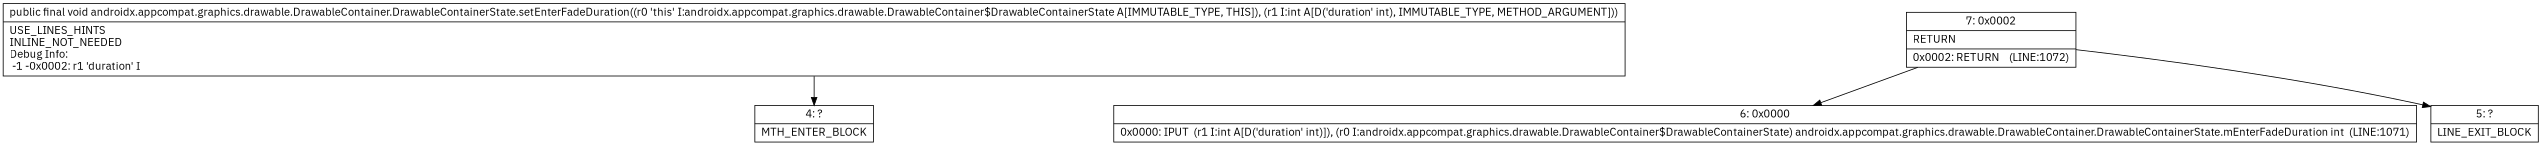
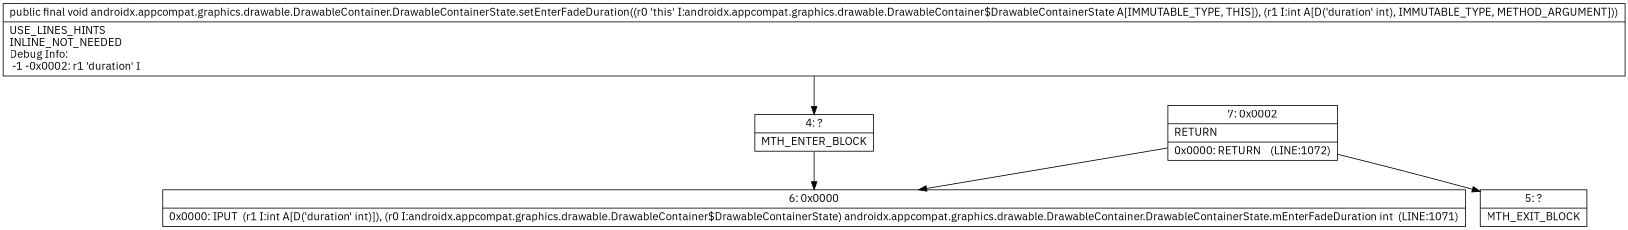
node "7: 0x0002": text "0x0002: RETURN    (LINE:1072)" -> "0x0000: RETURN    (LINE:1072)"
node "5: ?": text "LINE_EXIT_BLOCK" -> "MTH_EXIT_BLOCK"
edge "4: ?" -> "6: 0x0000": added
